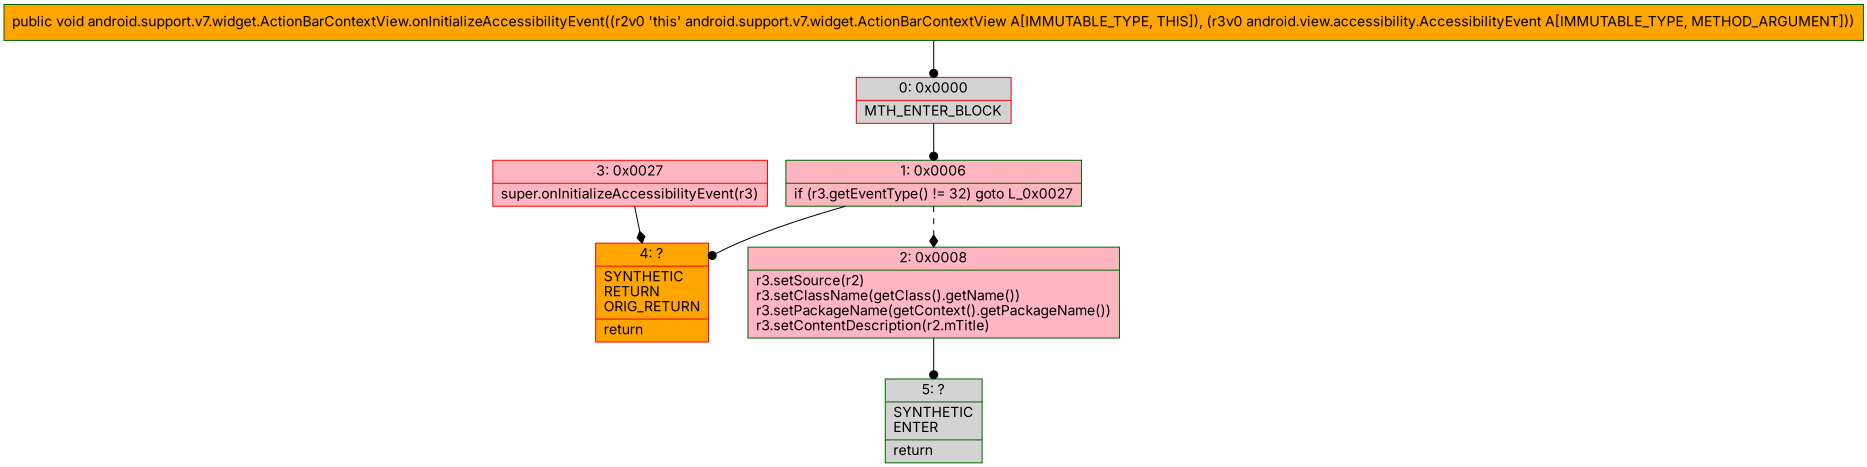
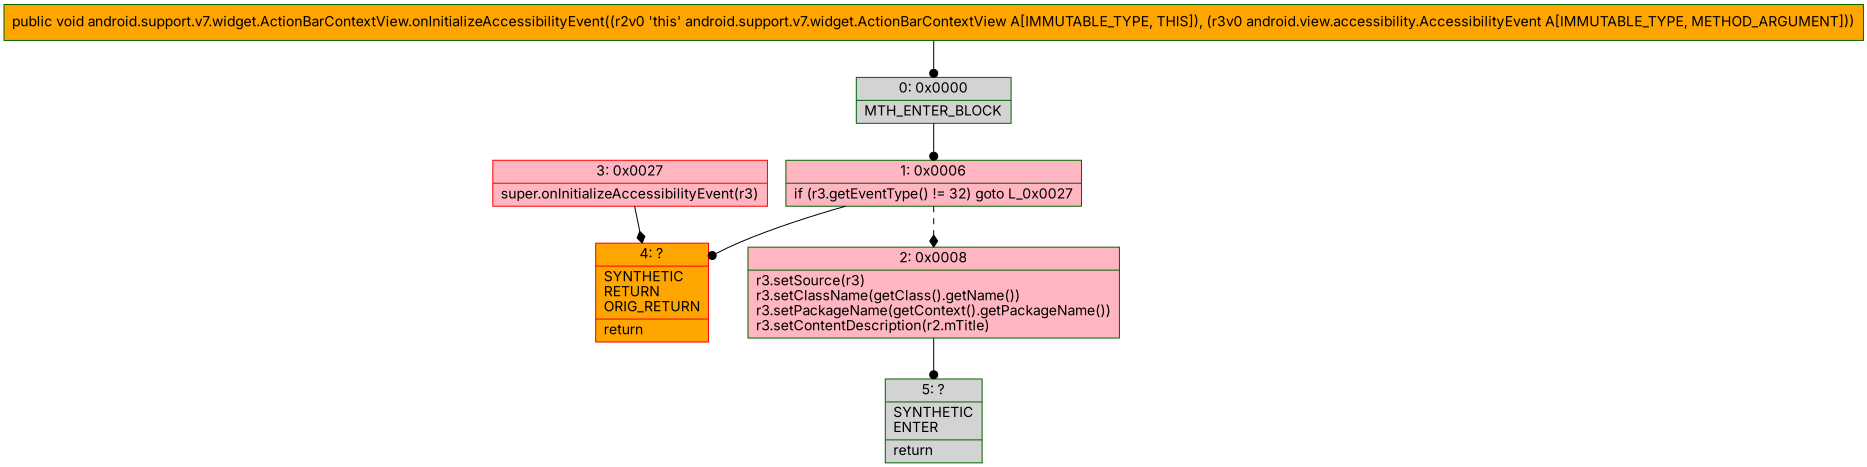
node "0: 0x0000": color red -> darkgreen
node "2: 0x0008": text "r3.setSource(r2)" -> "r3.setSource(r3)"
